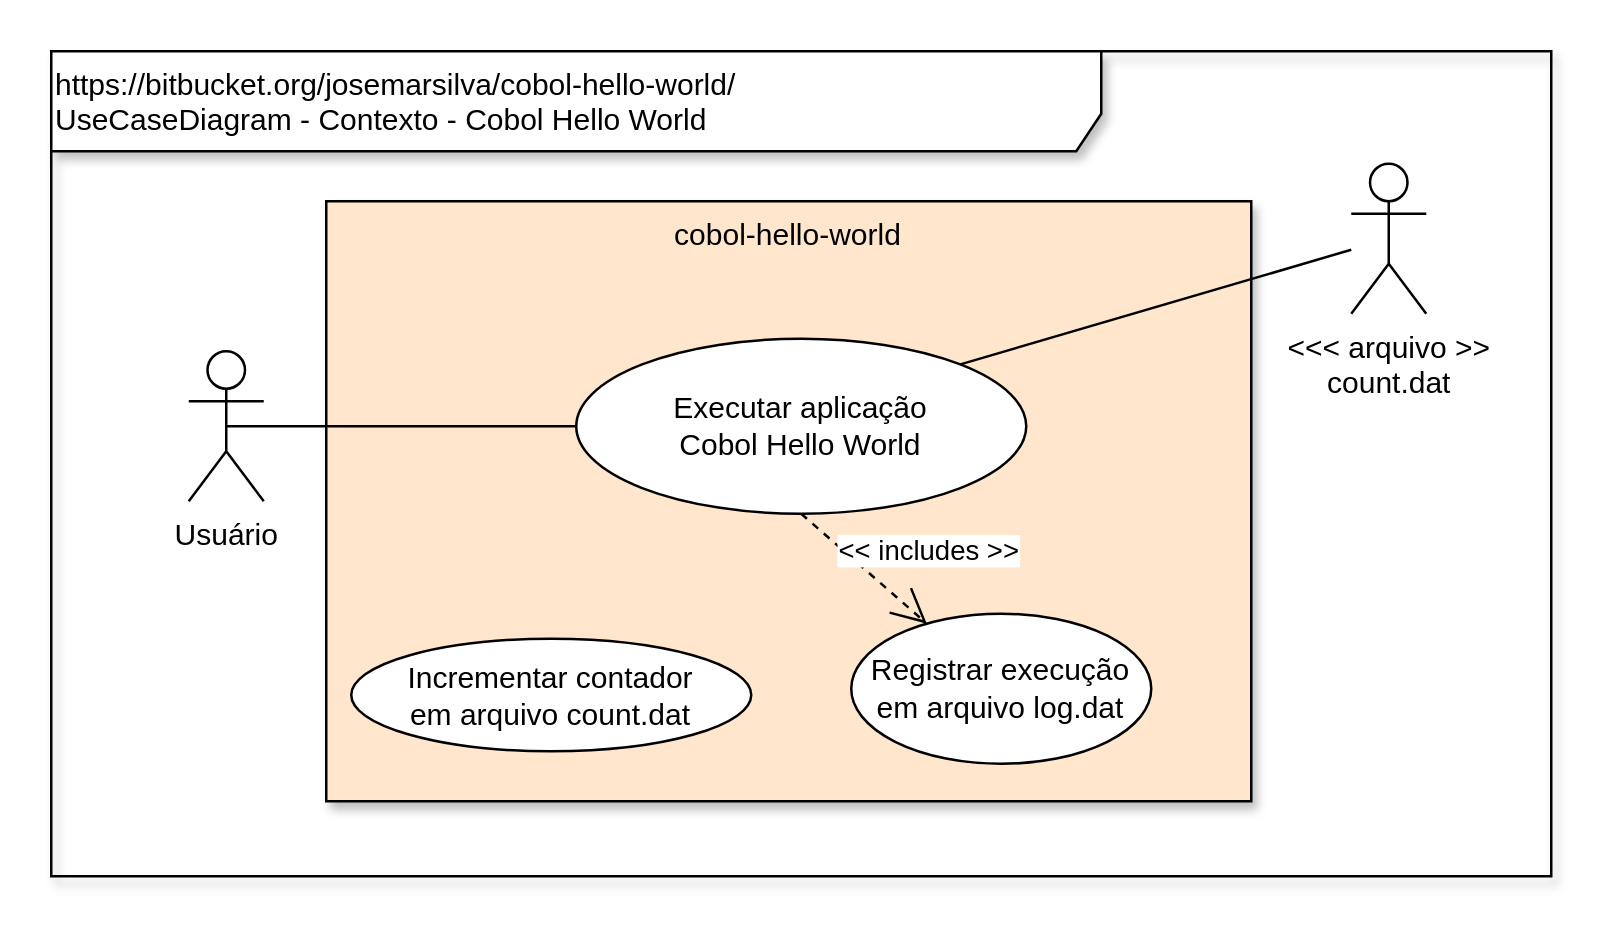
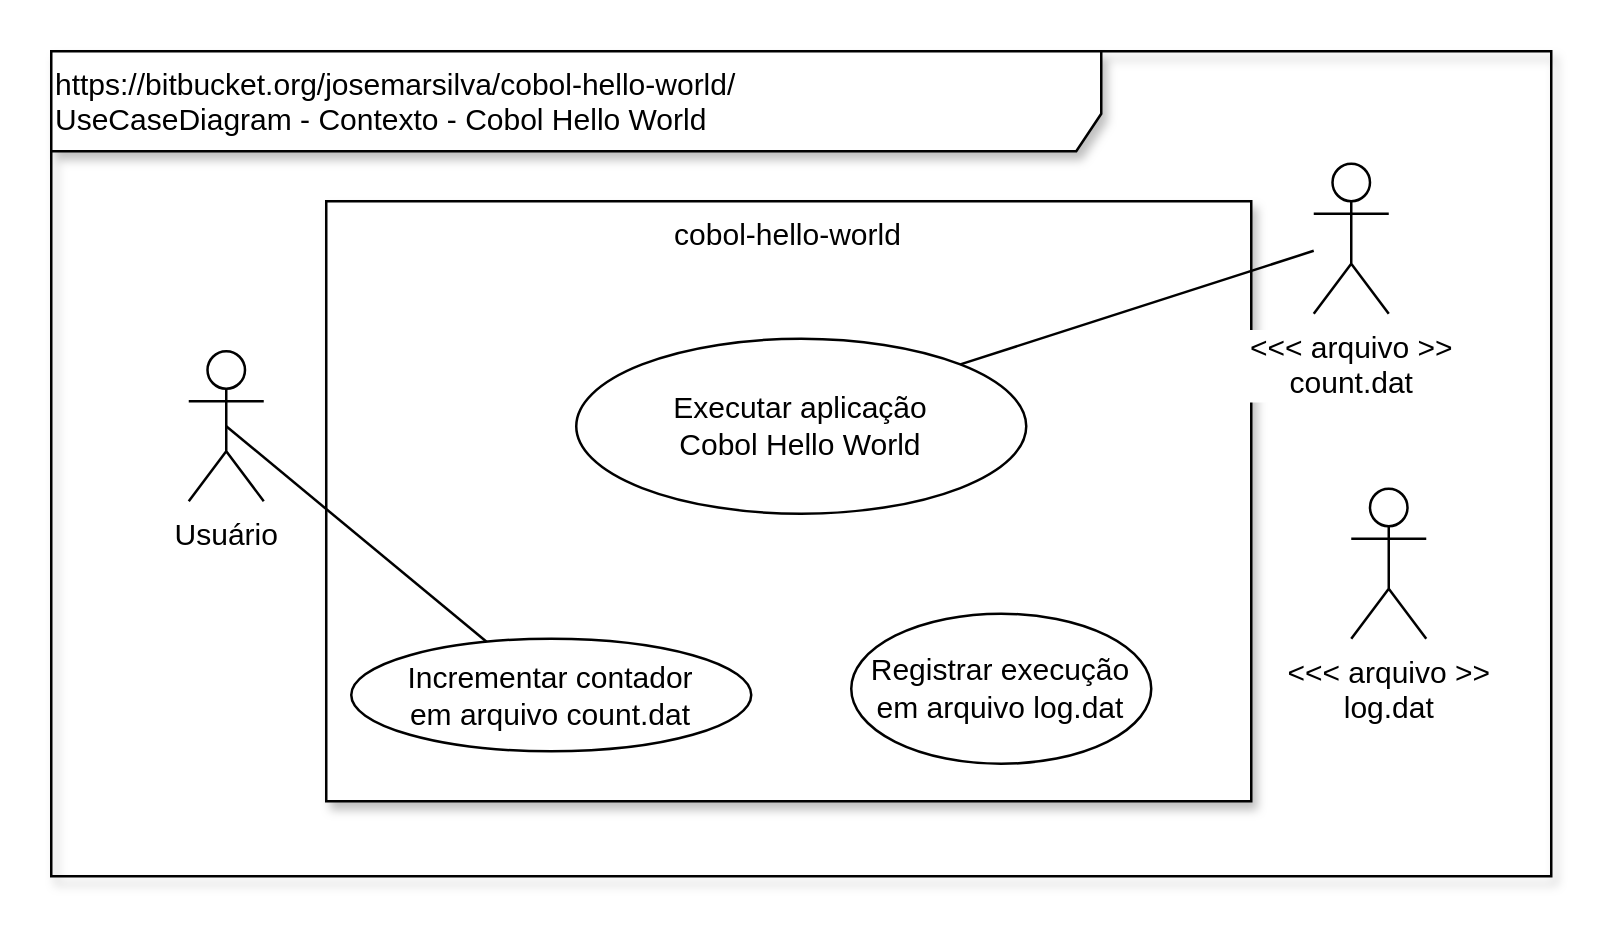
node "cobol-hello-world": fillcolor #ffe6cc -> #ffffff
node "<<< arquivo >> count.dat": moved (1389, 239) -> (1351, 239)
edge "Usuário" -- "Executar aplicação Cobol Hello World": now "Usuário" -- "Incrementar contador em arquivo count.dat"
node "<<< arquivo >> log.dat": added
edge "Executar aplicação Cobol Hello World" -> "Registrar execução em arquivo log.dat": removed, label "<< includes >>"
